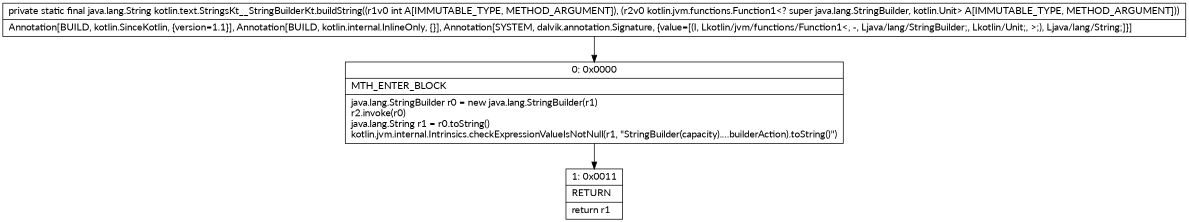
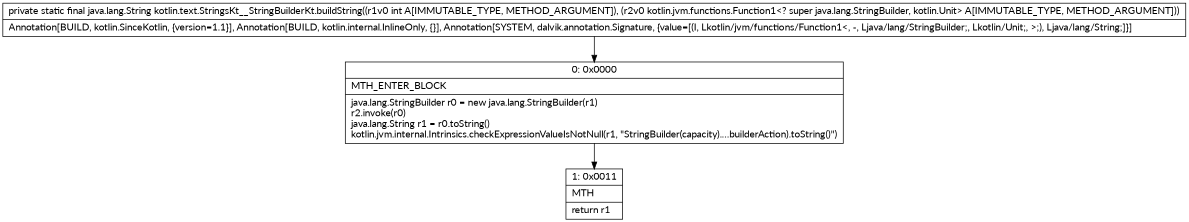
node "1: 0x0011": text "RETURN" -> "MTH"
